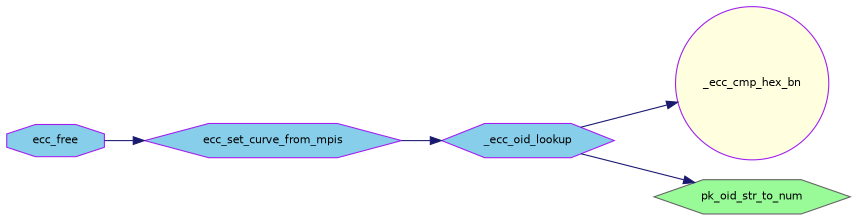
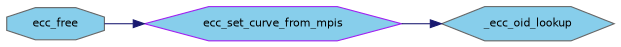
node "_ecc_cmp_hex_bn": removed
node "ecc_free": color purple -> gray40
node "_ecc_oid_lookup": color purple -> gray40
node "pk_oid_str_to_num": removed
